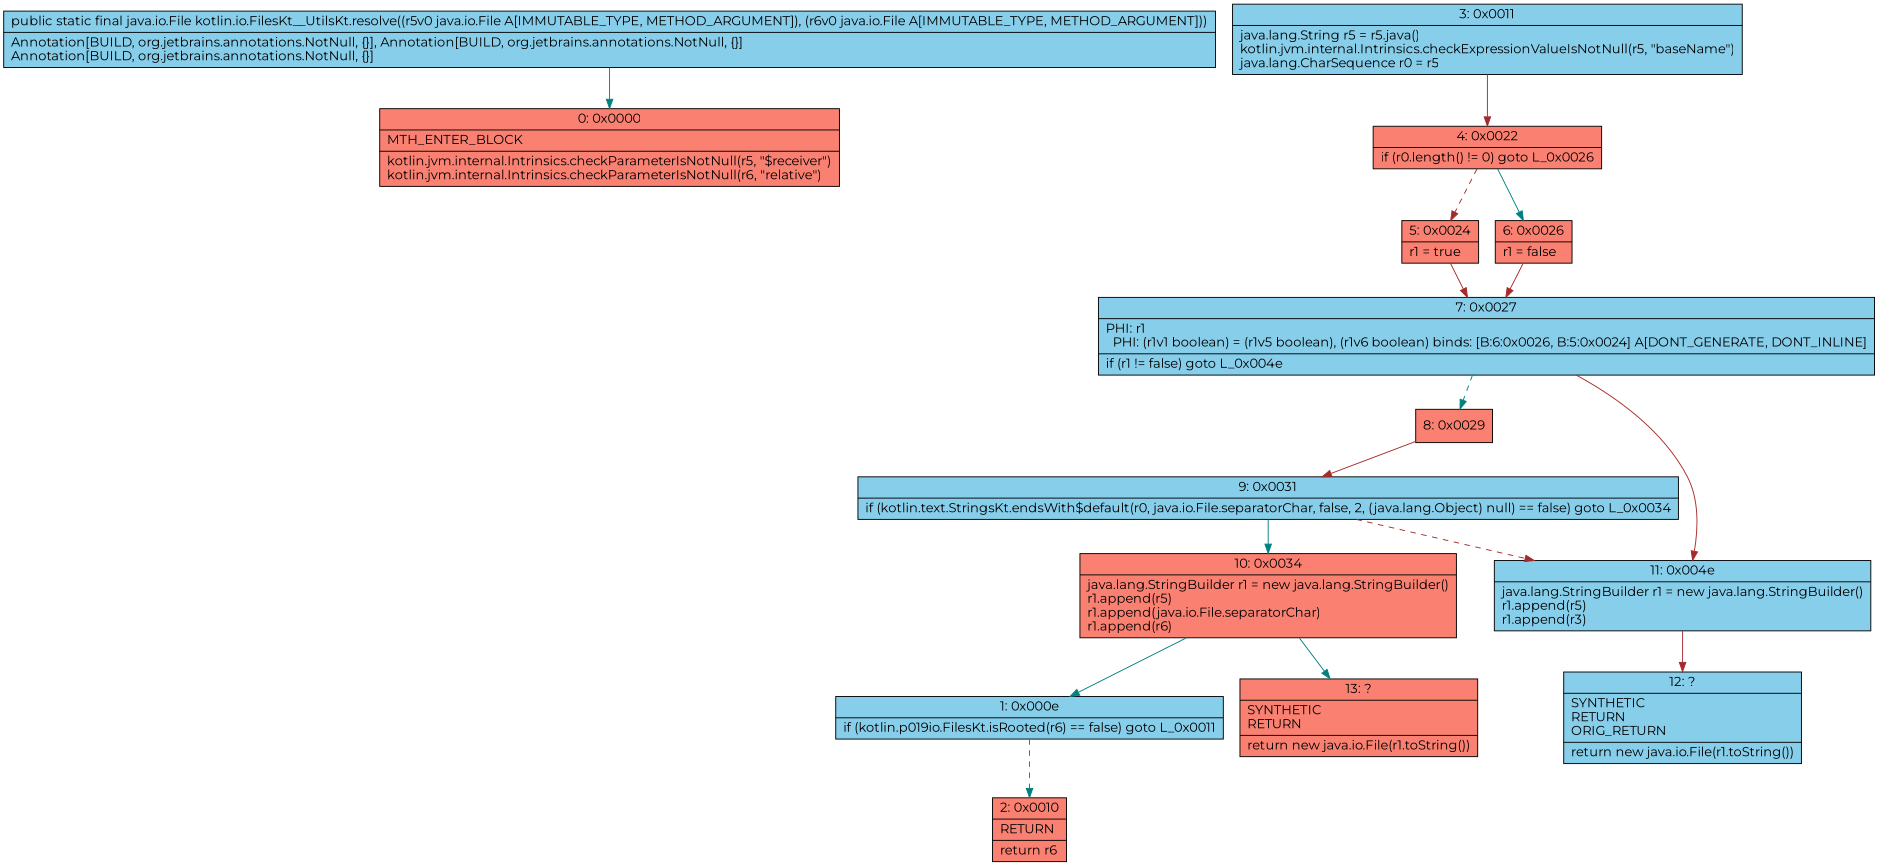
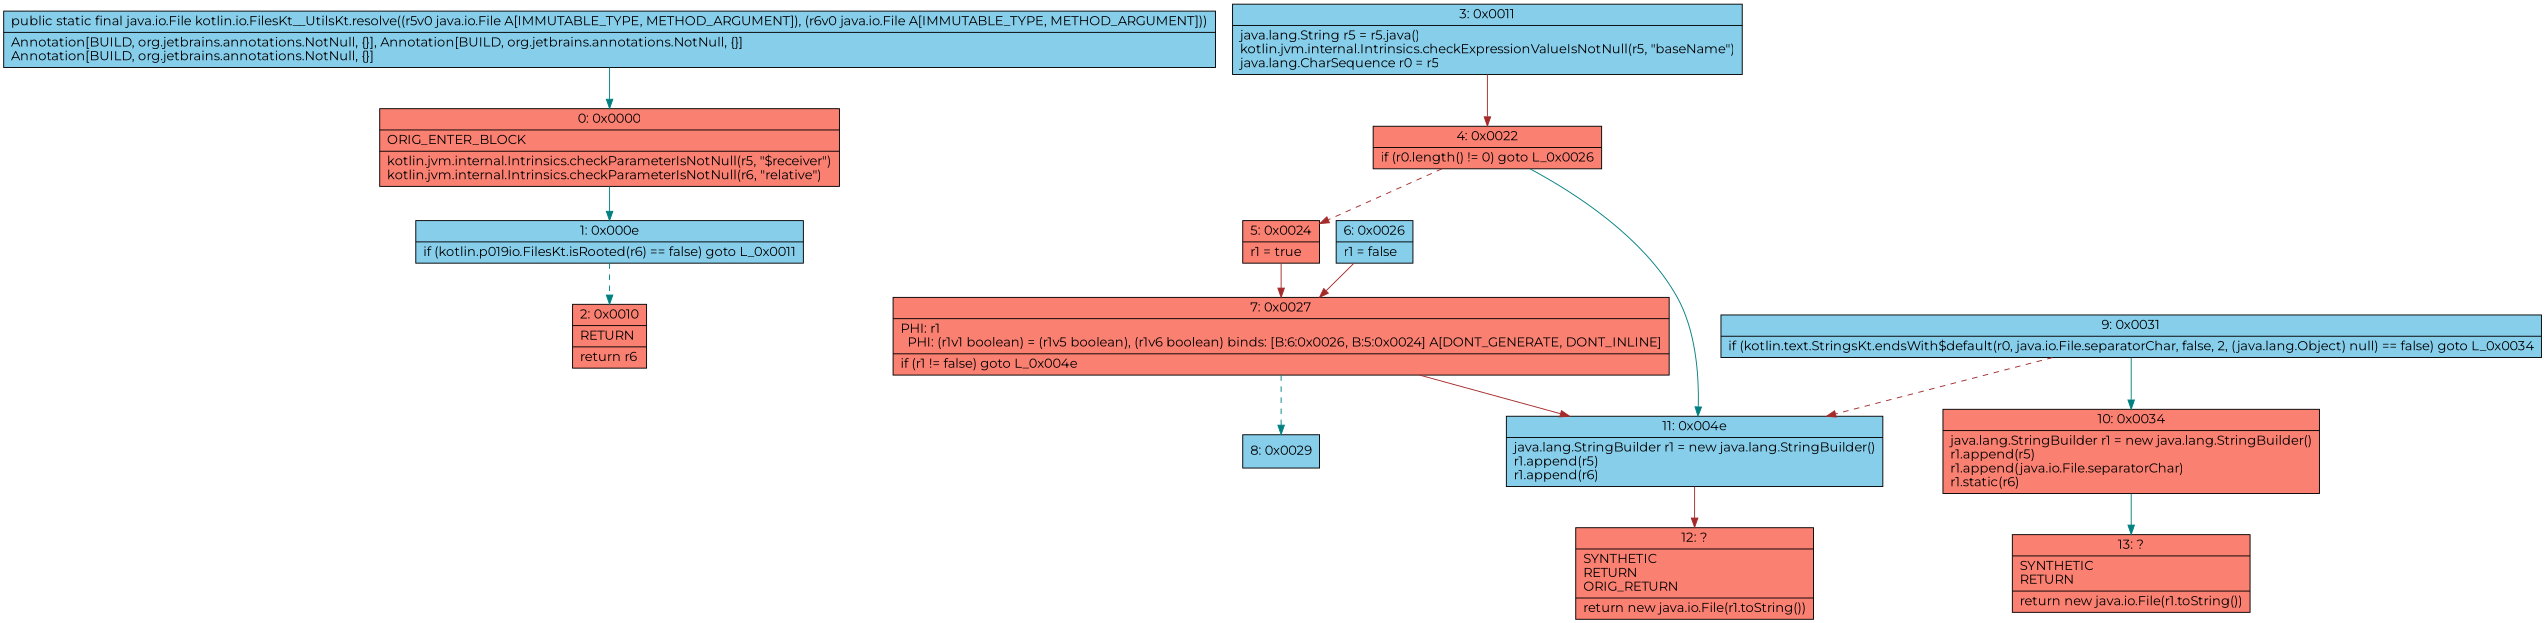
node "0: 0x0000": text "MTH_ENTER_BLOCK" -> "ORIG_ENTER_BLOCK"
edge "4: 0x0022" -> "6: 0x0026": now "4: 0x0022" -> "11: 0x004e"
node "6: 0x0026": fillcolor salmon -> skyblue
node "7: 0x0027": fillcolor skyblue -> salmon
node "8: 0x0029": fillcolor salmon -> skyblue
edge "8: 0x0029" -> "9: 0x0031": removed
node "11: 0x004e": text "r1.append(r3)" -> "r1.append(r6)"
node "10: 0x0034": text "r1.append(r6)" -> "r1.static(r6)"
edge "10: 0x0034" -> "1: 0x000e": now "0: 0x0000" -> "1: 0x000e"
node "12: ?": fillcolor skyblue -> salmon
